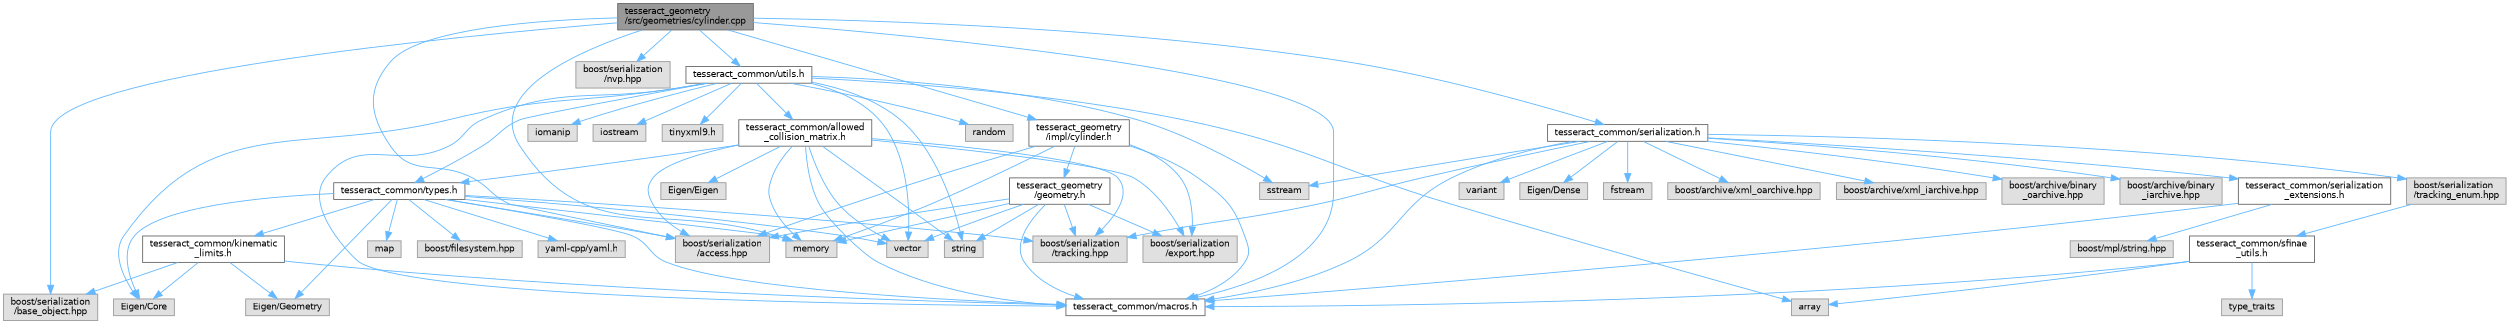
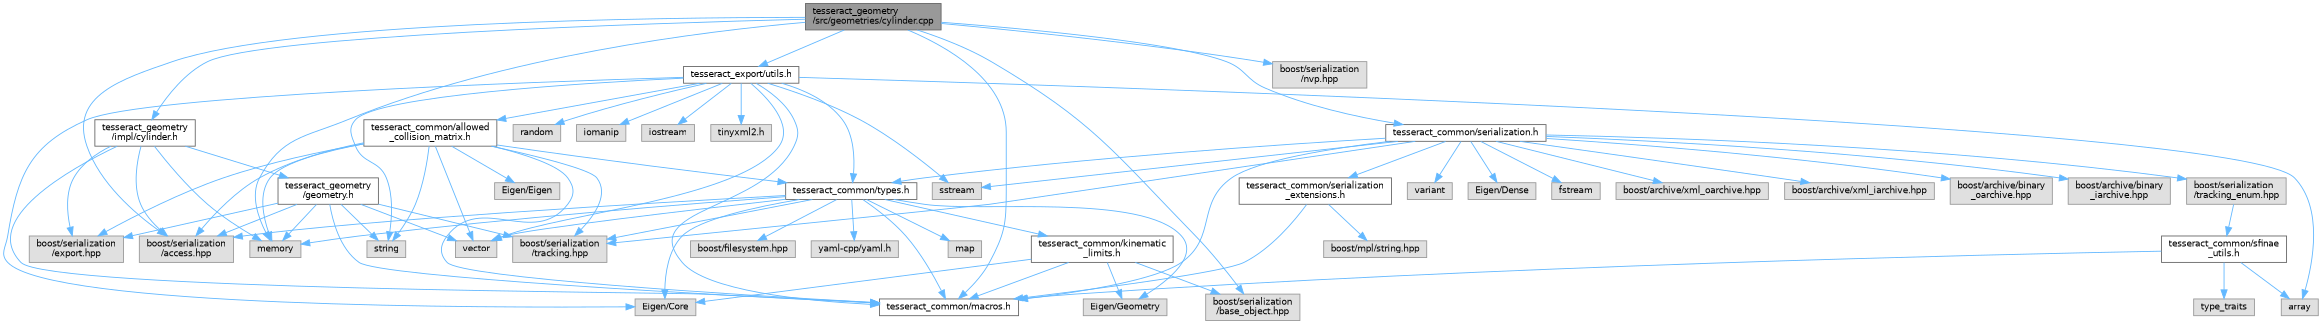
node "tesseract_common/utils.h": label "tesseract_common/utils.h" -> "tesseract_export/utils.h"
node "tinyxml9.h": label "tinyxml9.h" -> "tinyxml2.h"
edge "tesseract_common/serialization.h" -> "tesseract_common/types.h": added
